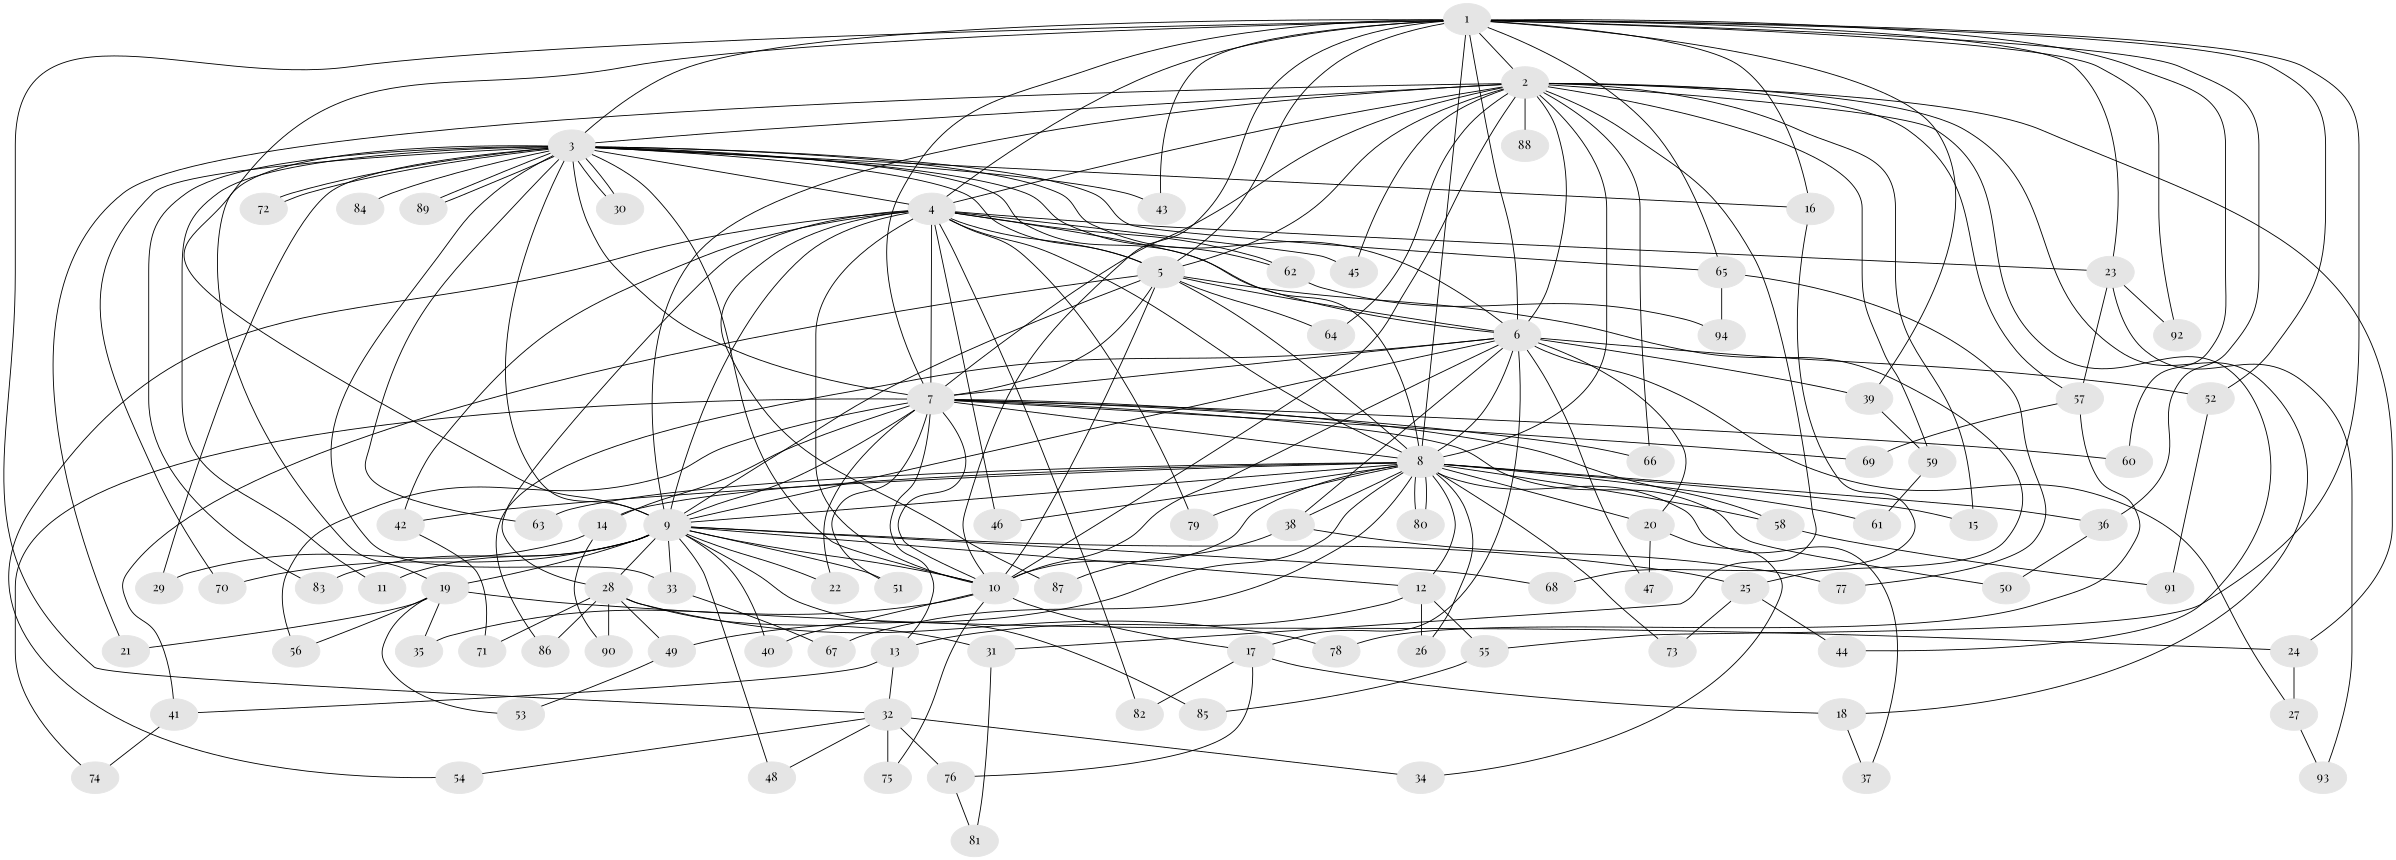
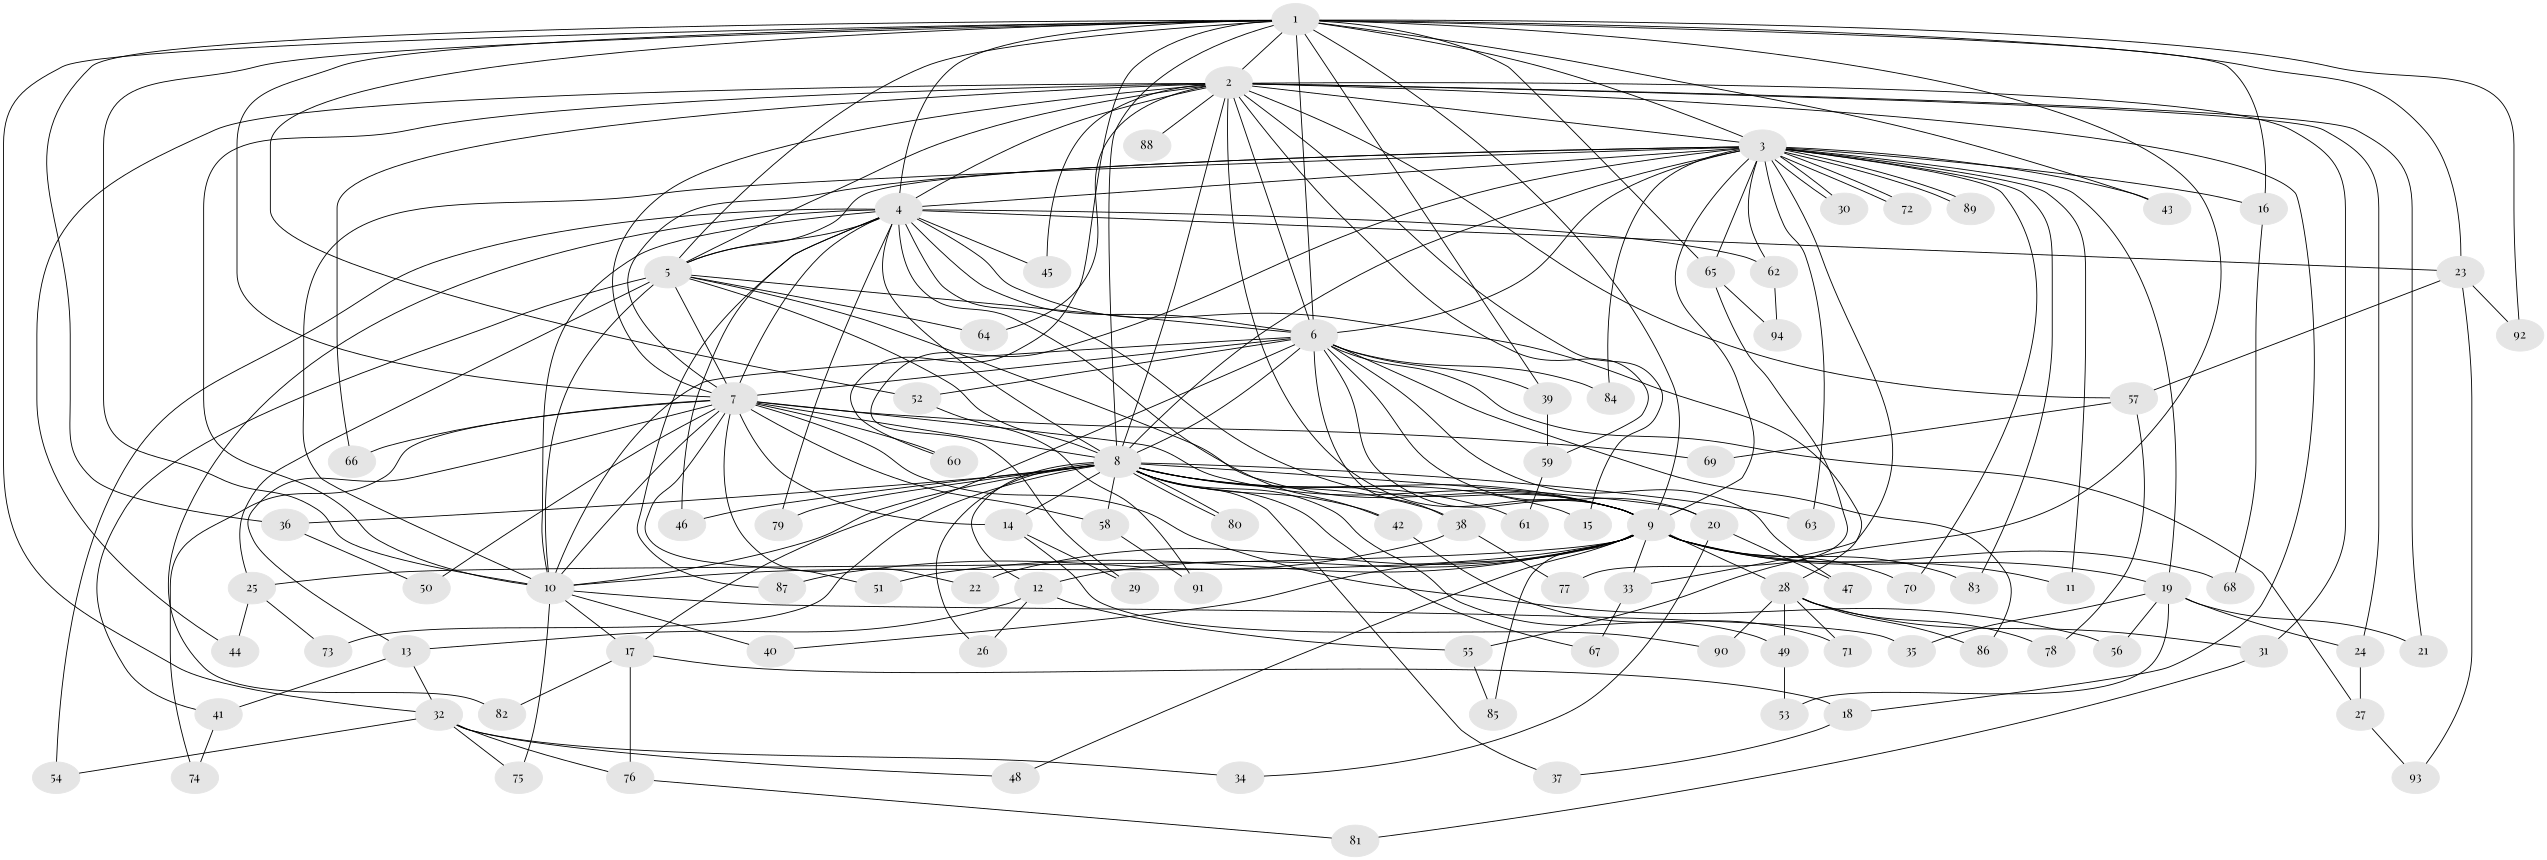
edge "6" -- "84": added
